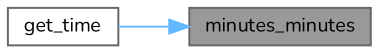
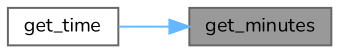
node "minutes_minutes": label "minutes_minutes" -> "get_minutes"
